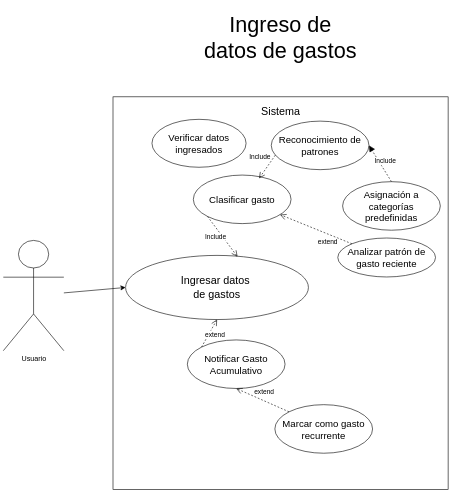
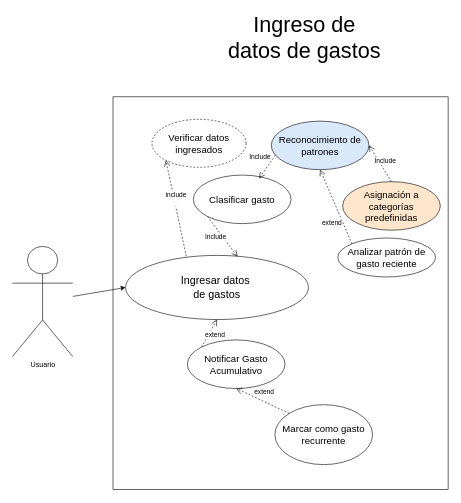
node "Ingreso de datos de gastos": moved (281, 37) -> (305, 37)
node "Sistema": removed
node "Verificar datos ingresados": style solid -> dashed
node "Reconocimiento de patrones": fillcolor #ffffff -> #dae8fc
edge "Asignación a categorías predefinidas" -> "Reconocimiento de patrones": arrowhead block -> open
node "Asignación a categorías predefinidas": fillcolor #ffffff -> #ffe6cc
edge "Analizar patrón de gasto reciente" -> "Clasificar gasto": now "Analizar patrón de gasto reciente" -> "Reconocimiento de patrones"
edge "Ingresar datos de gastos" -> "Verificar datos ingresados": added, label "include"
node "Usuario": moved (34, 296) -> (43, 302)
node "Marcar como gasto recurrente": size 98x49 -> 98x60
